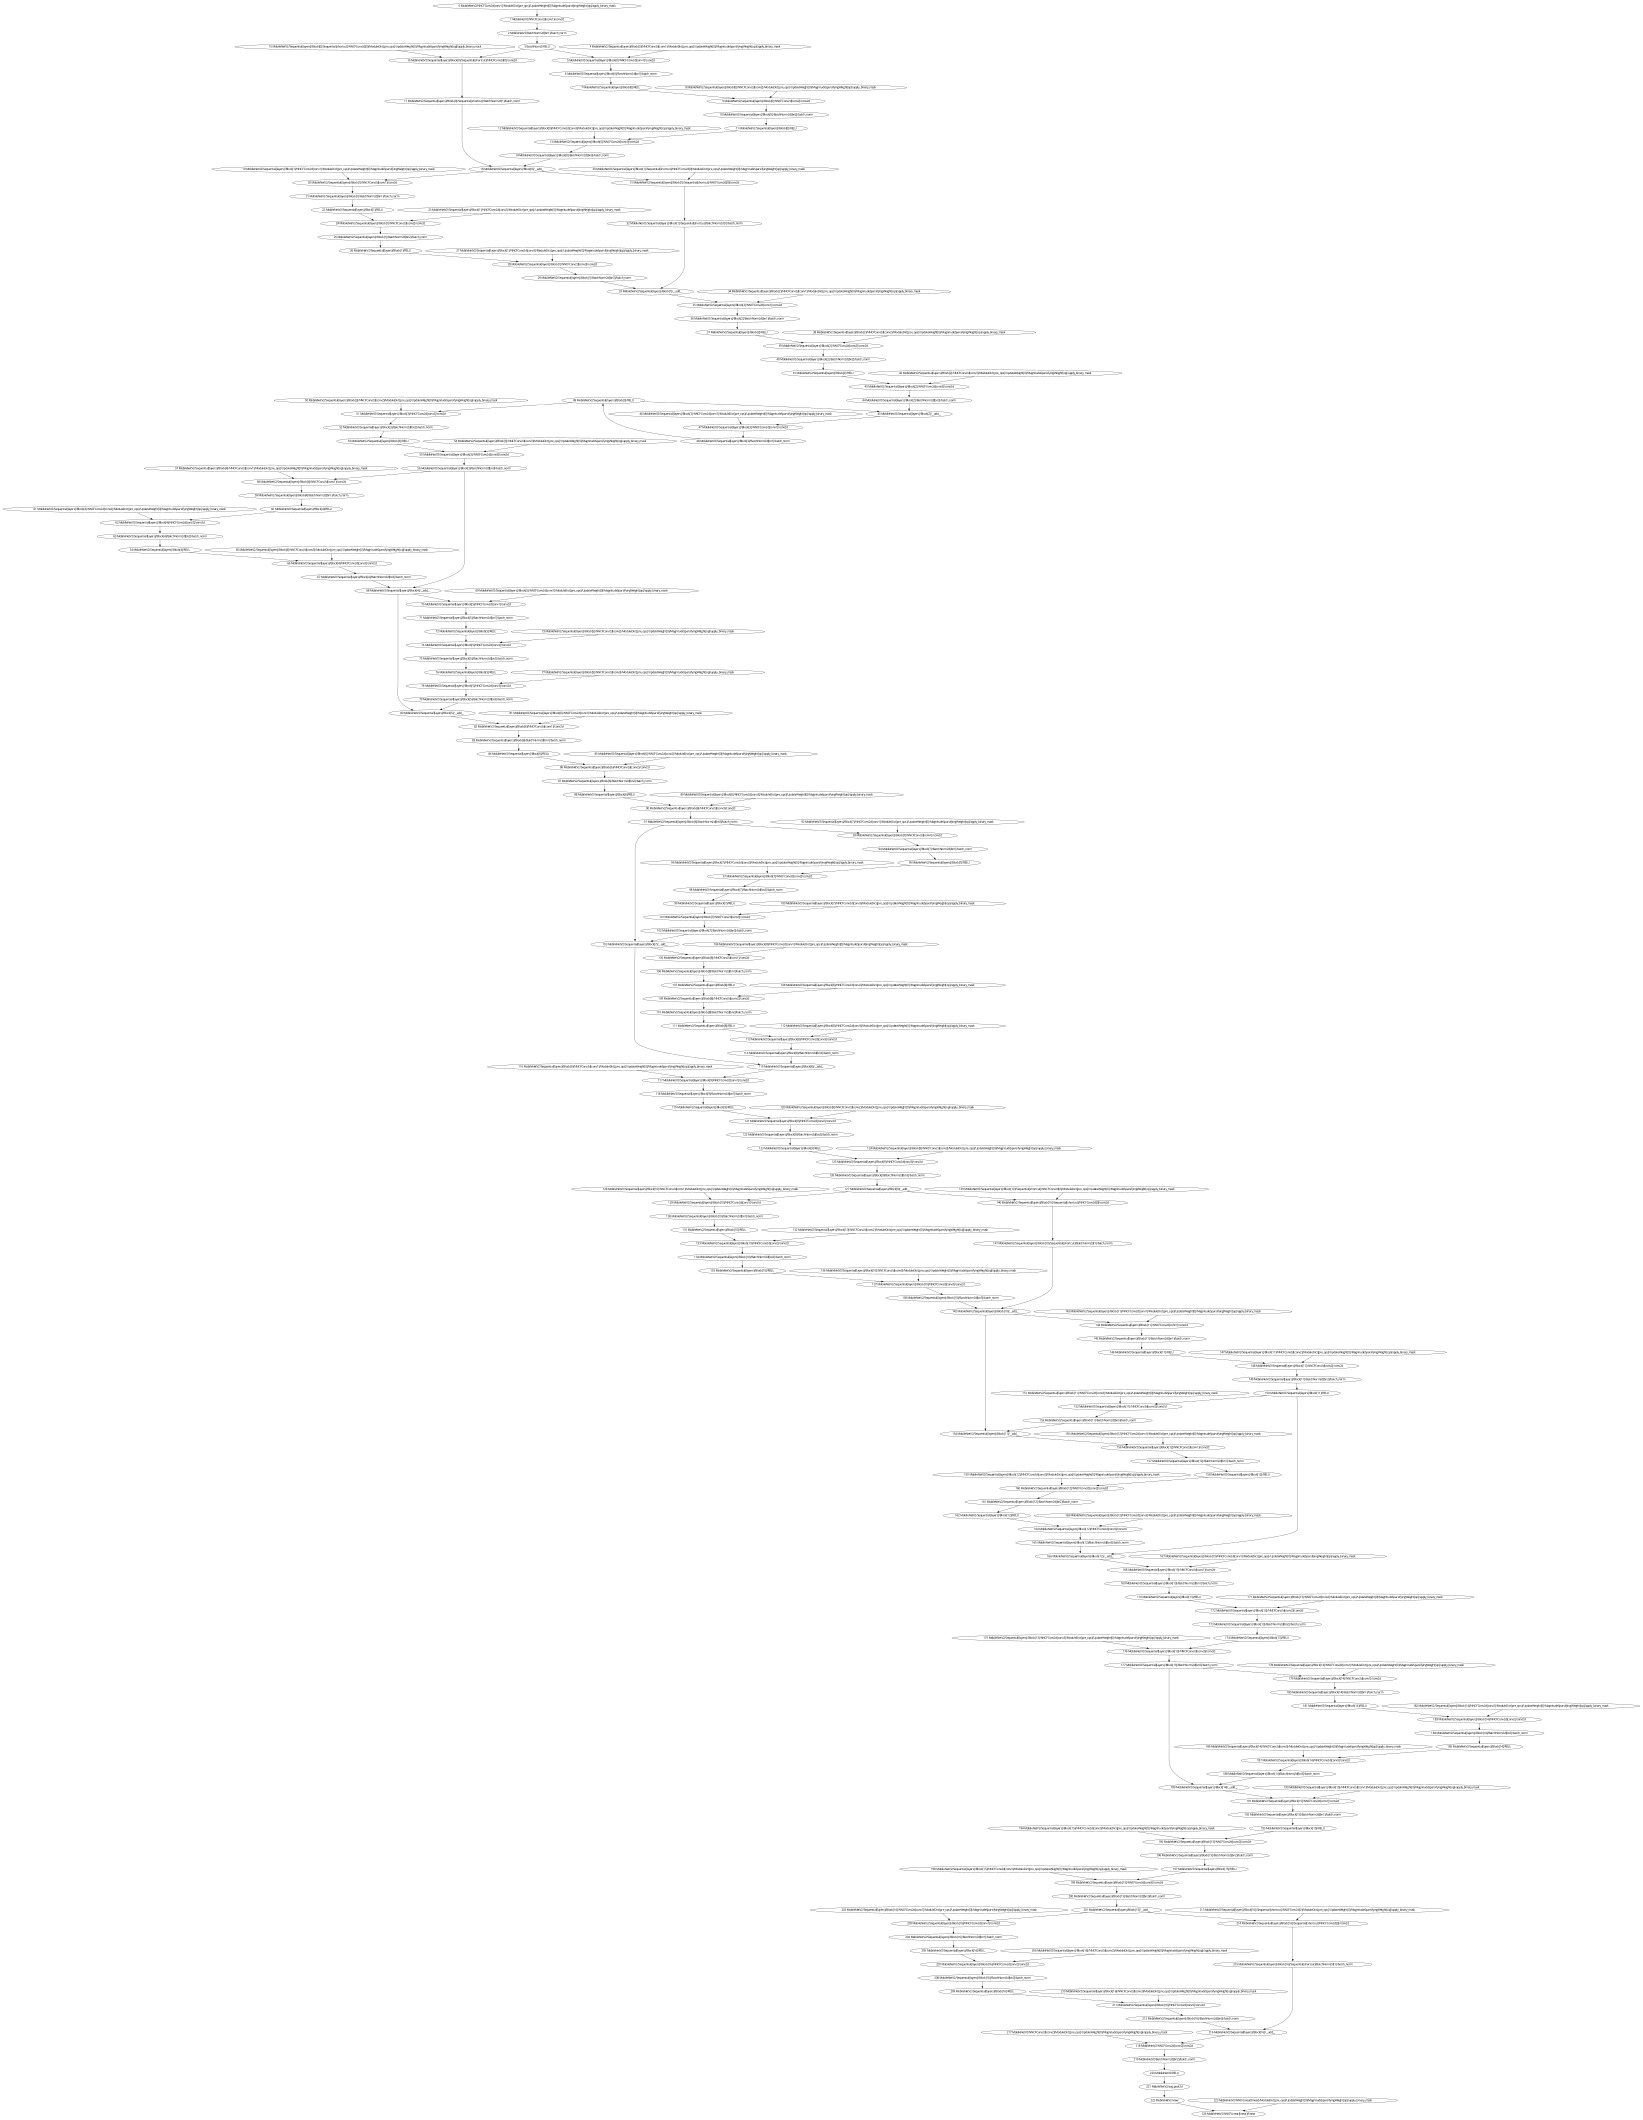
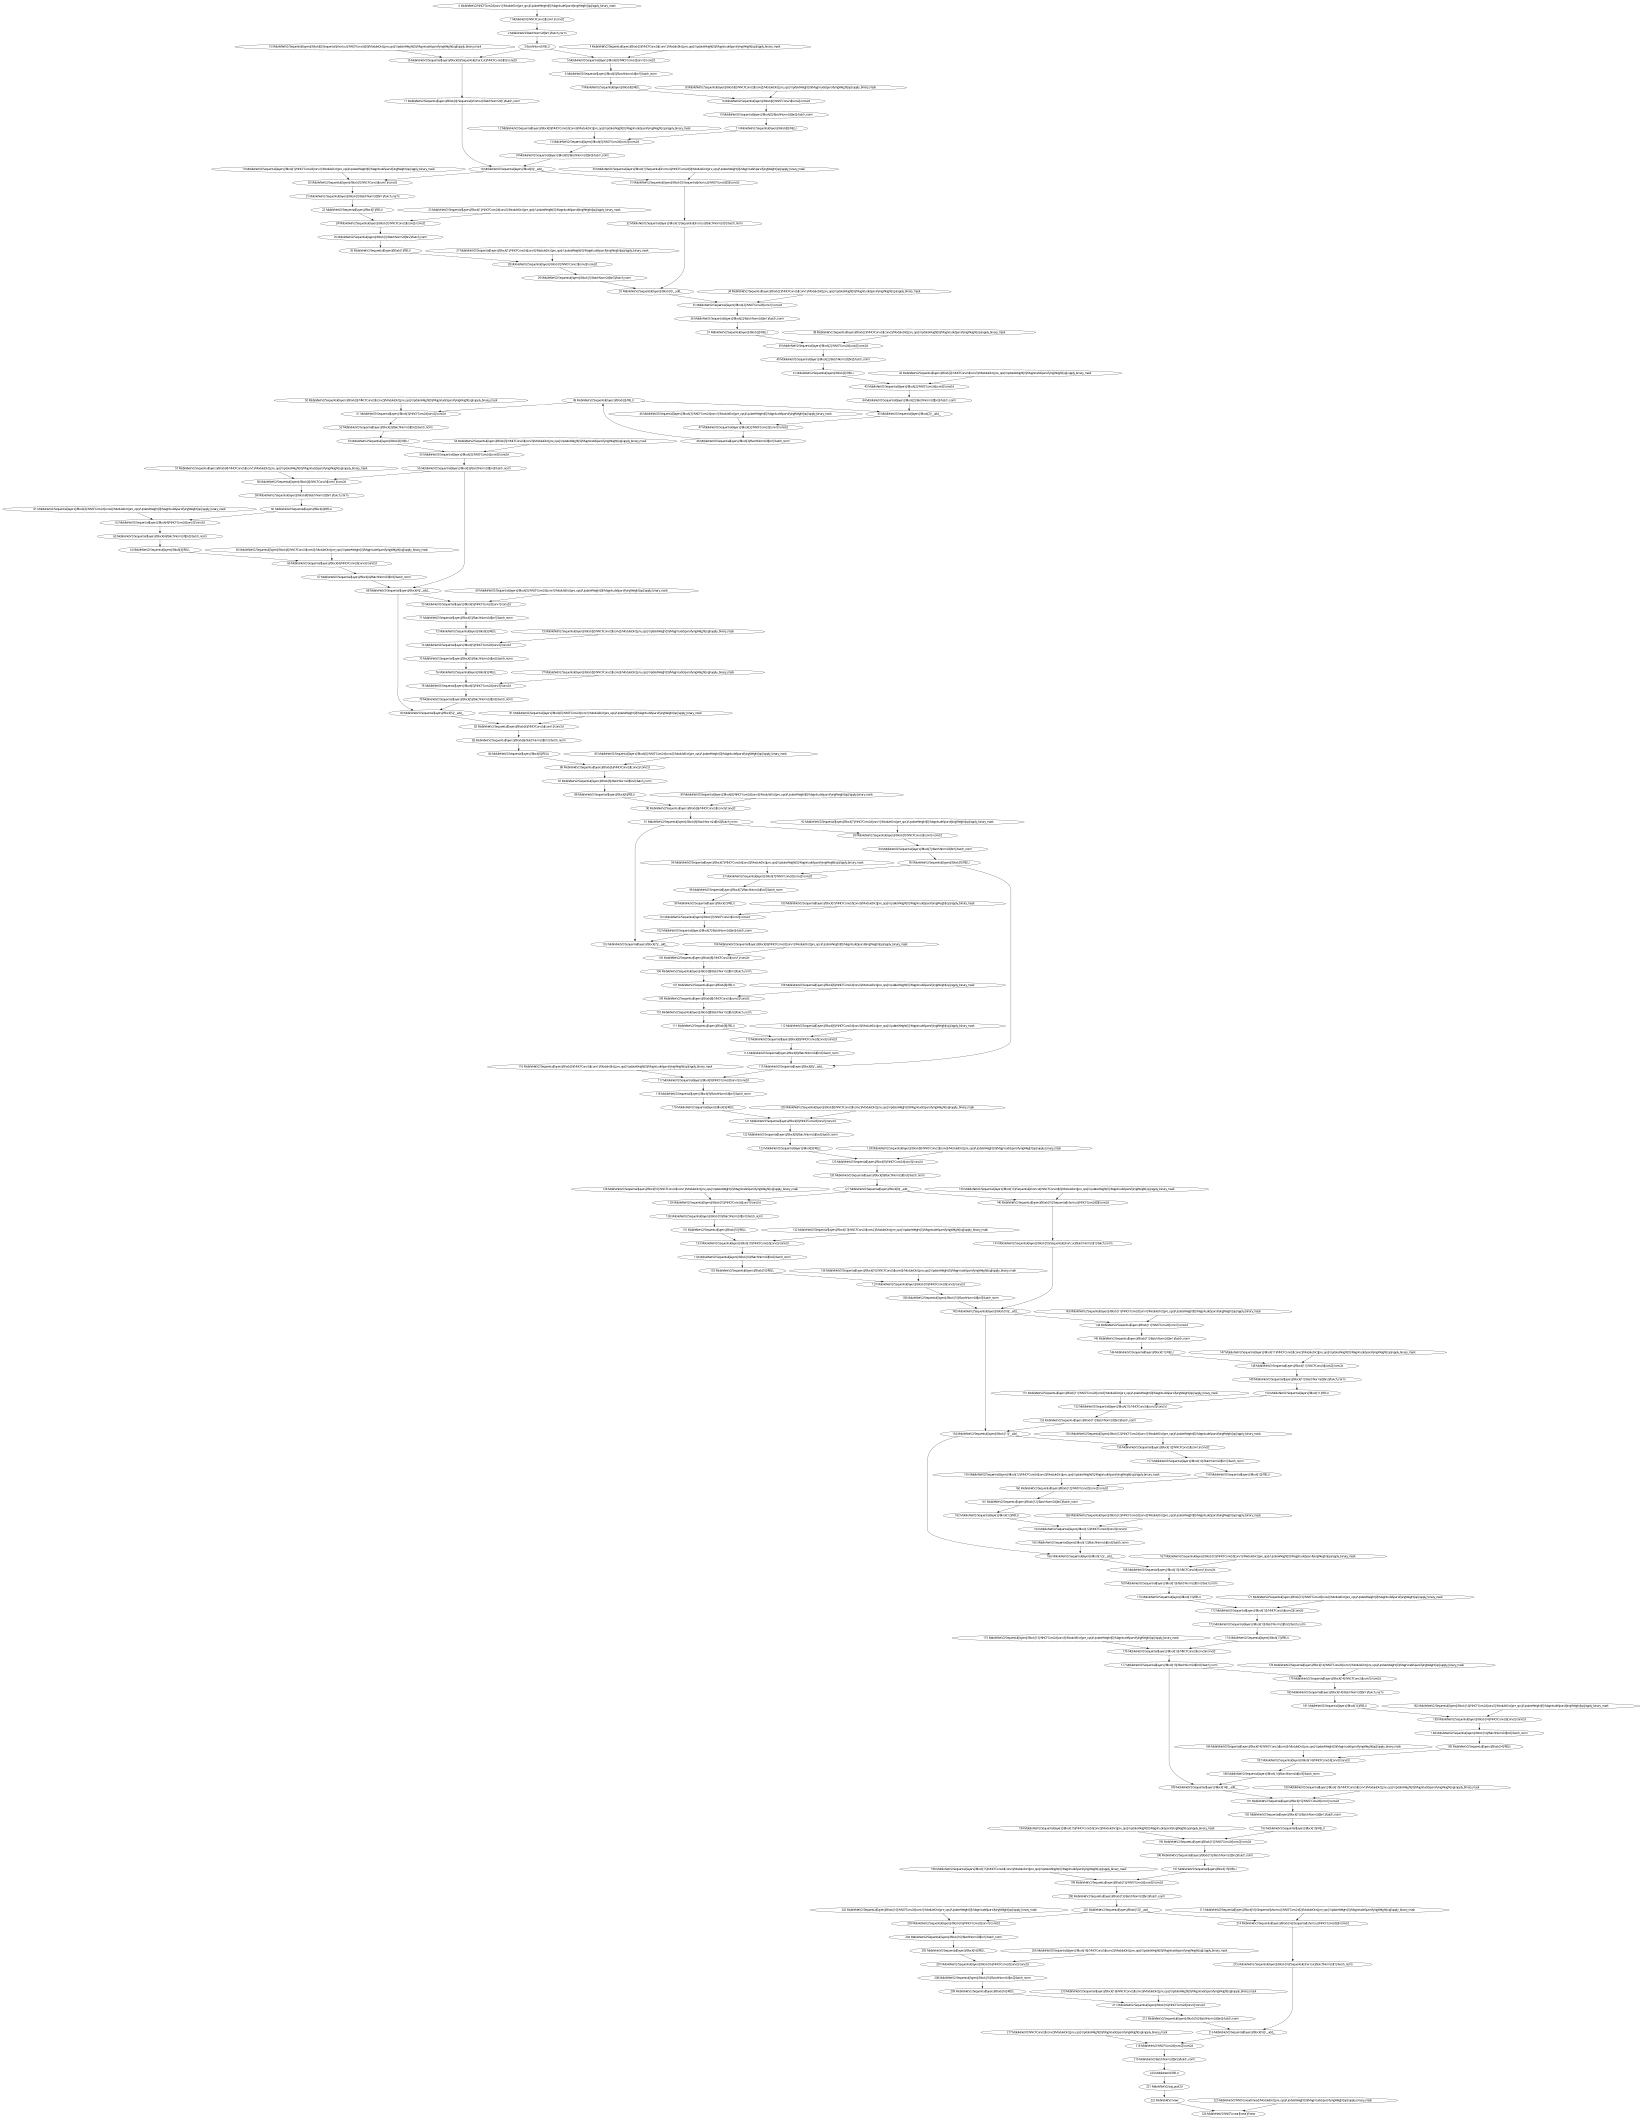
edge "103 MobileNetV2/Sequential[layers]/Block[7]/__add__" -> "115 MobileNetV2/Sequential[layers]/Block[8]/__add__": now "95 MobileNetV2/Sequential[layers]/Block[7]/RELU" -> "115 MobileNetV2/Sequential[layers]/Block[8]/__add__"
edge "150 MobileNetV2/Sequential[layers]/Block[11]/RELU" -> "166 MobileNetV2/Sequential[layers]/Block[12]/__add__": now "154 MobileNetV2/Sequential[layers]/Block[11]/__add__" -> "166 MobileNetV2/Sequential[layers]/Block[12]/__add__"
